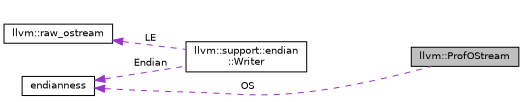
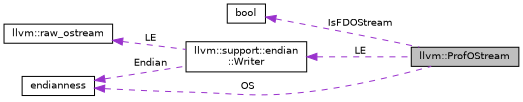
node "bool": added
edge "llvm::ProfOStream" -> "llvm::support::endian ::Writer": added, label "LE"
